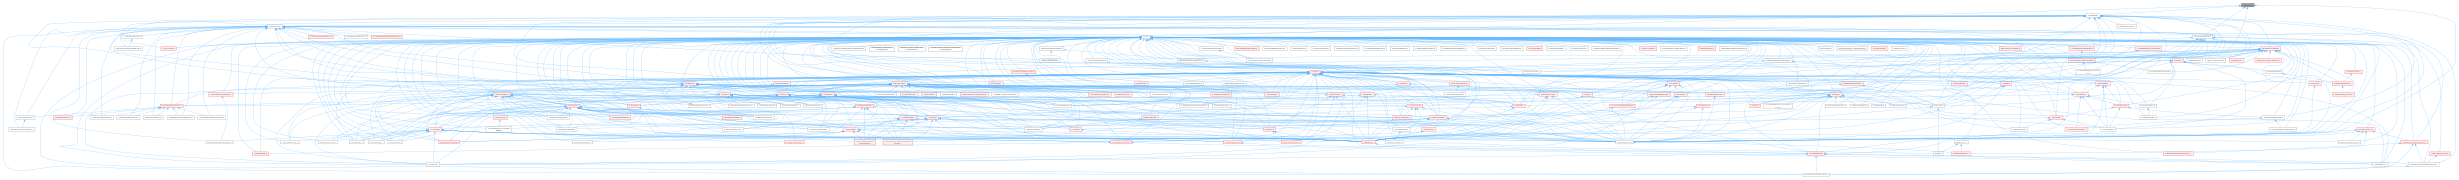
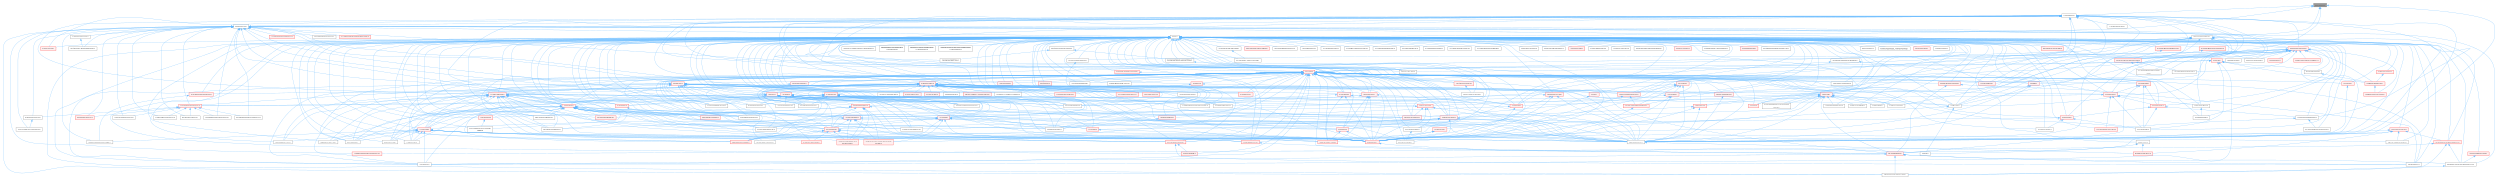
node "SCurveEditorTreePin.h": added
edge "SWidget.h" -> "SWindowTitleBarArea.h": reversed
